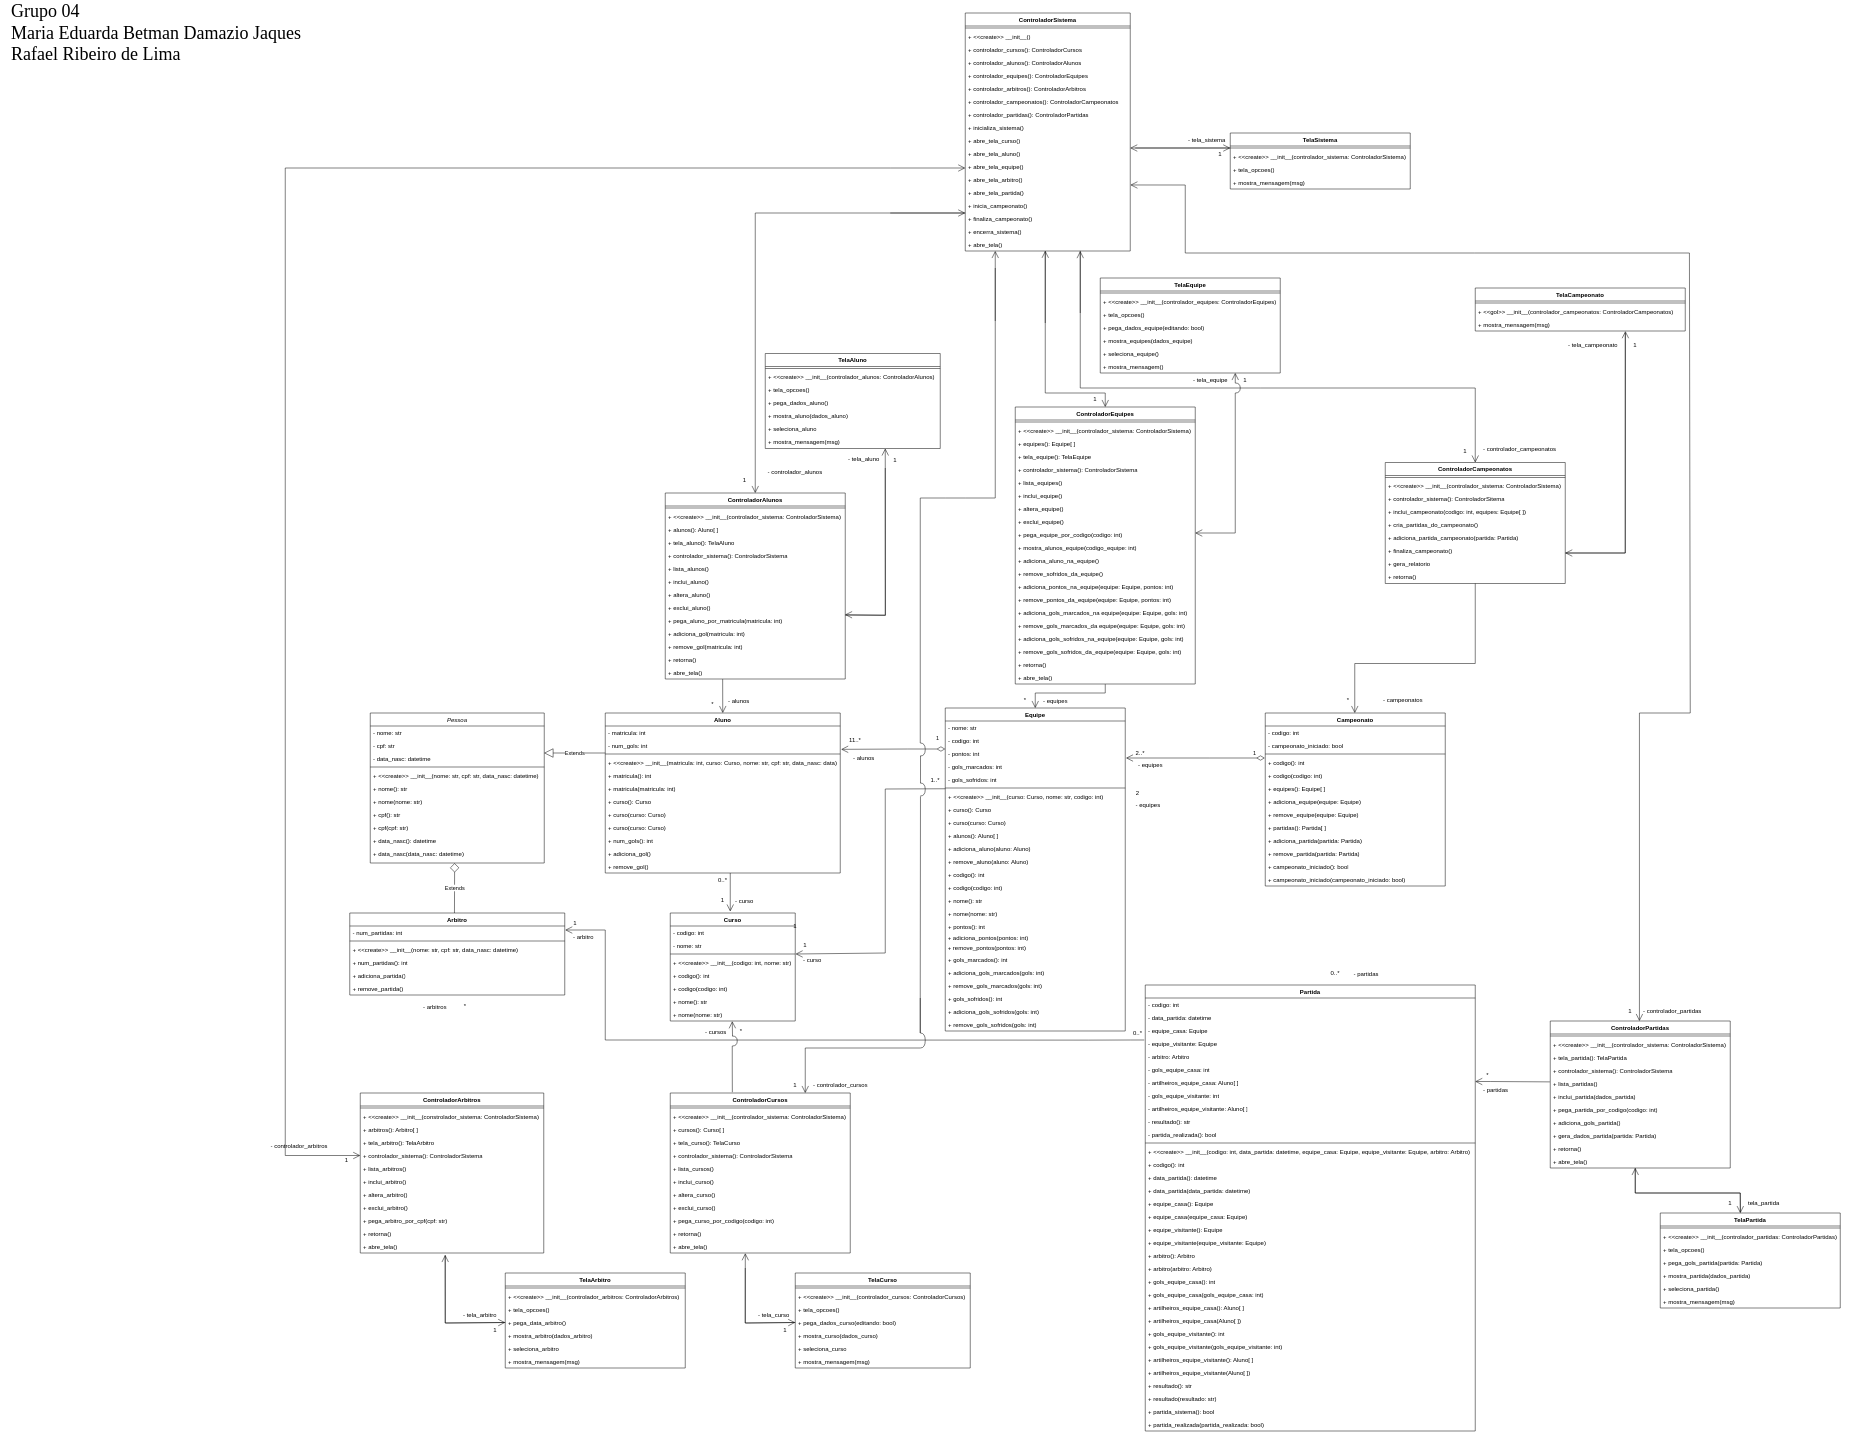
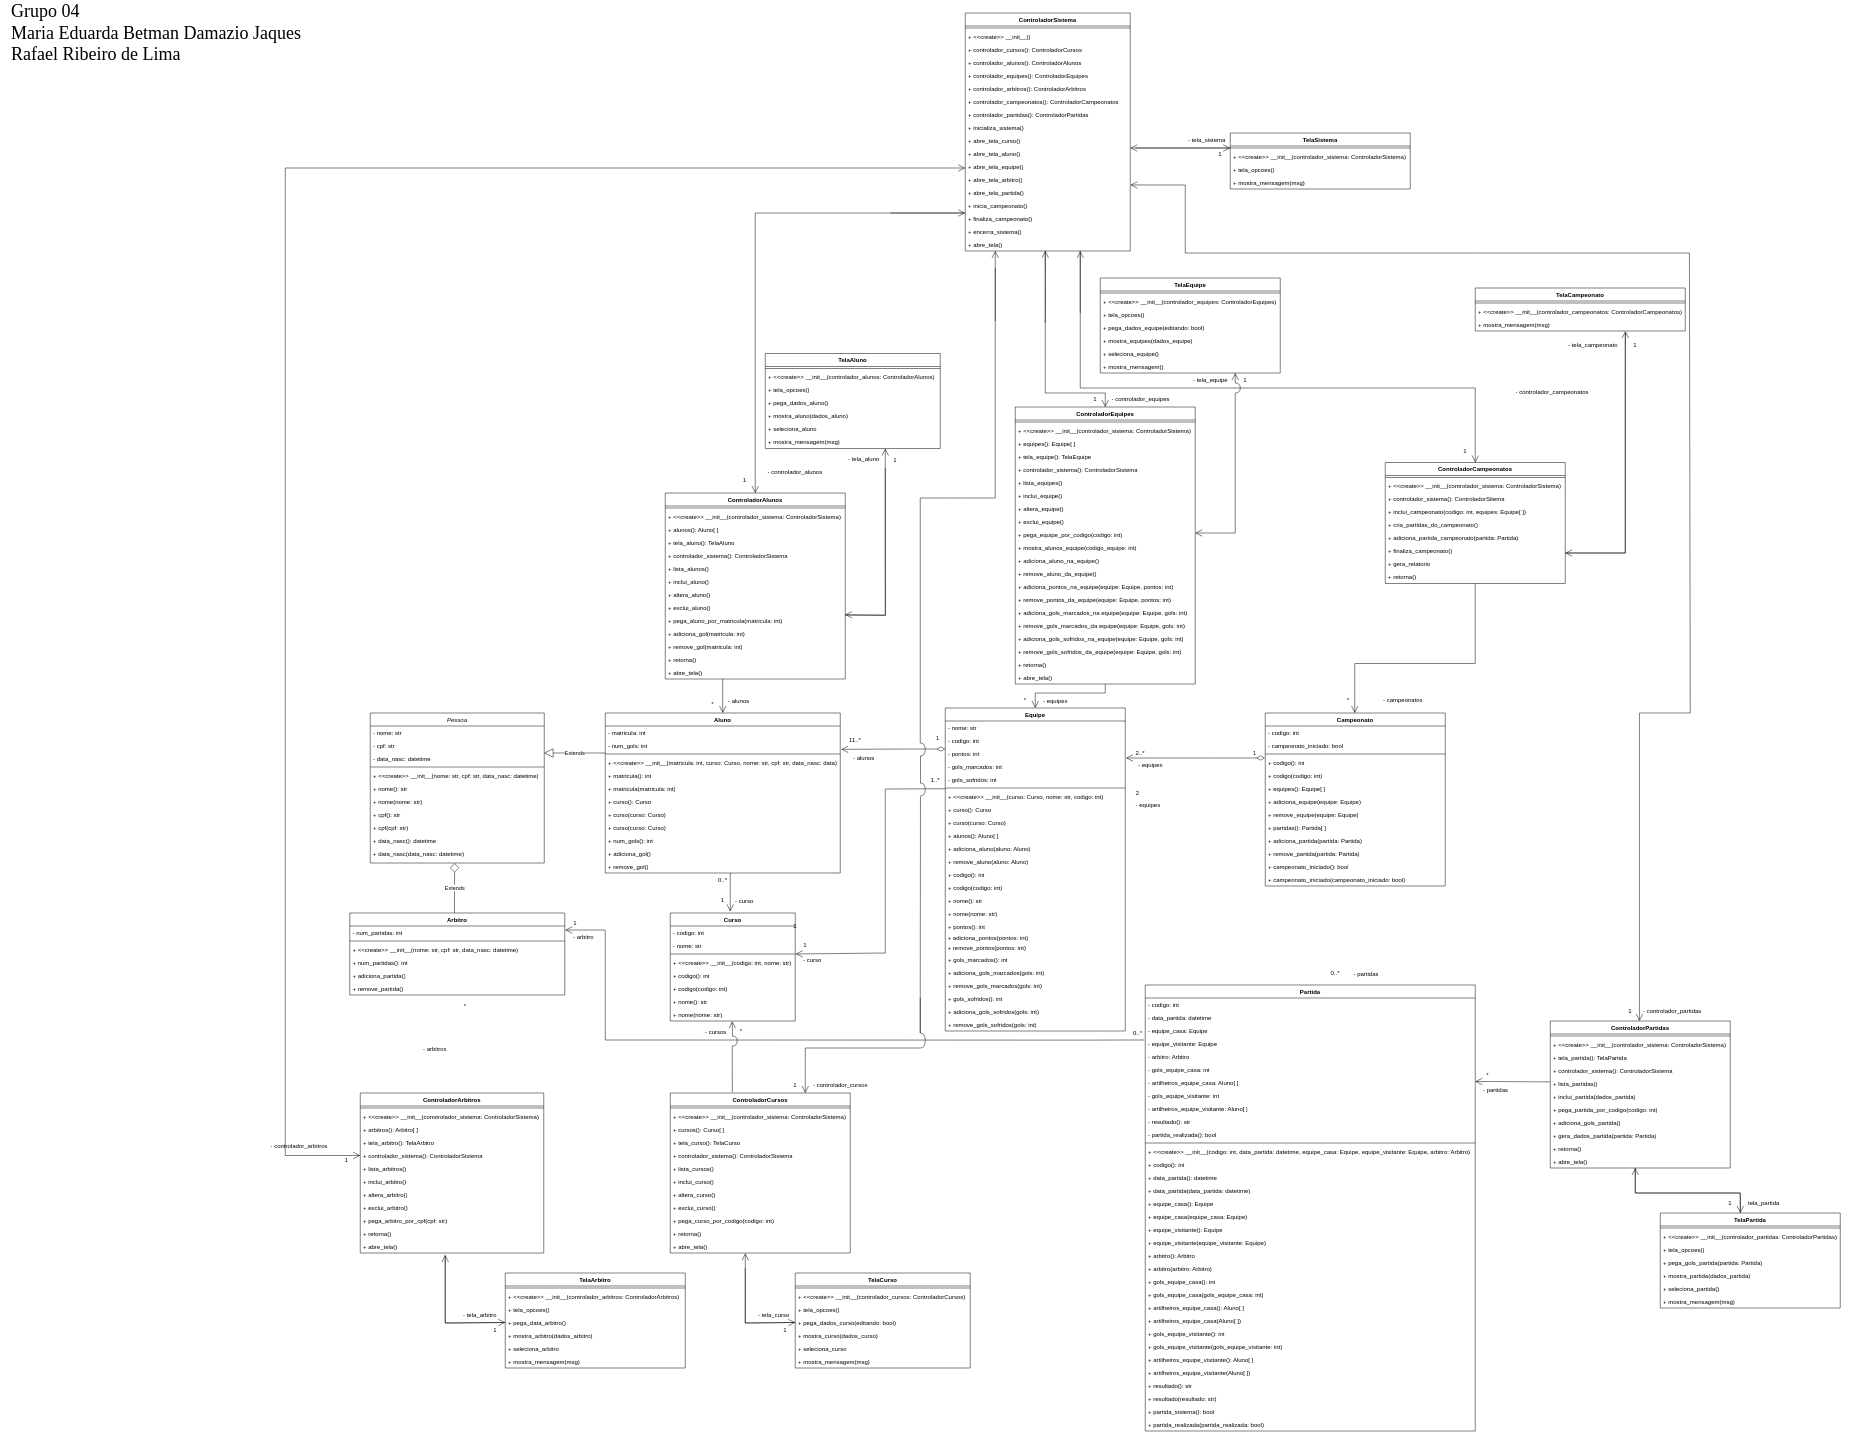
node "+ <<gol>> __init__(controlador_campeonatos: ControladorCampeonatos)": label "+ <<gol>> __init__(controlador_campeonatos: ControladorCampeonatos)" -> "+ <<create>> __init__(controlador_campeonatos: ControladorCampeonatos)"
node "- controlador_equipes": added
node "- controlador_campeonatos": moved (1520, 450) -> (1553, 392)
node "+ remove_sofridos_da_equipe()": label "+ remove_sofridos_da_equipe()" -> "+ remove_aluno_da_equipe()"
node "- arbitros": moved (435, 1006) -> (435, 1049)
